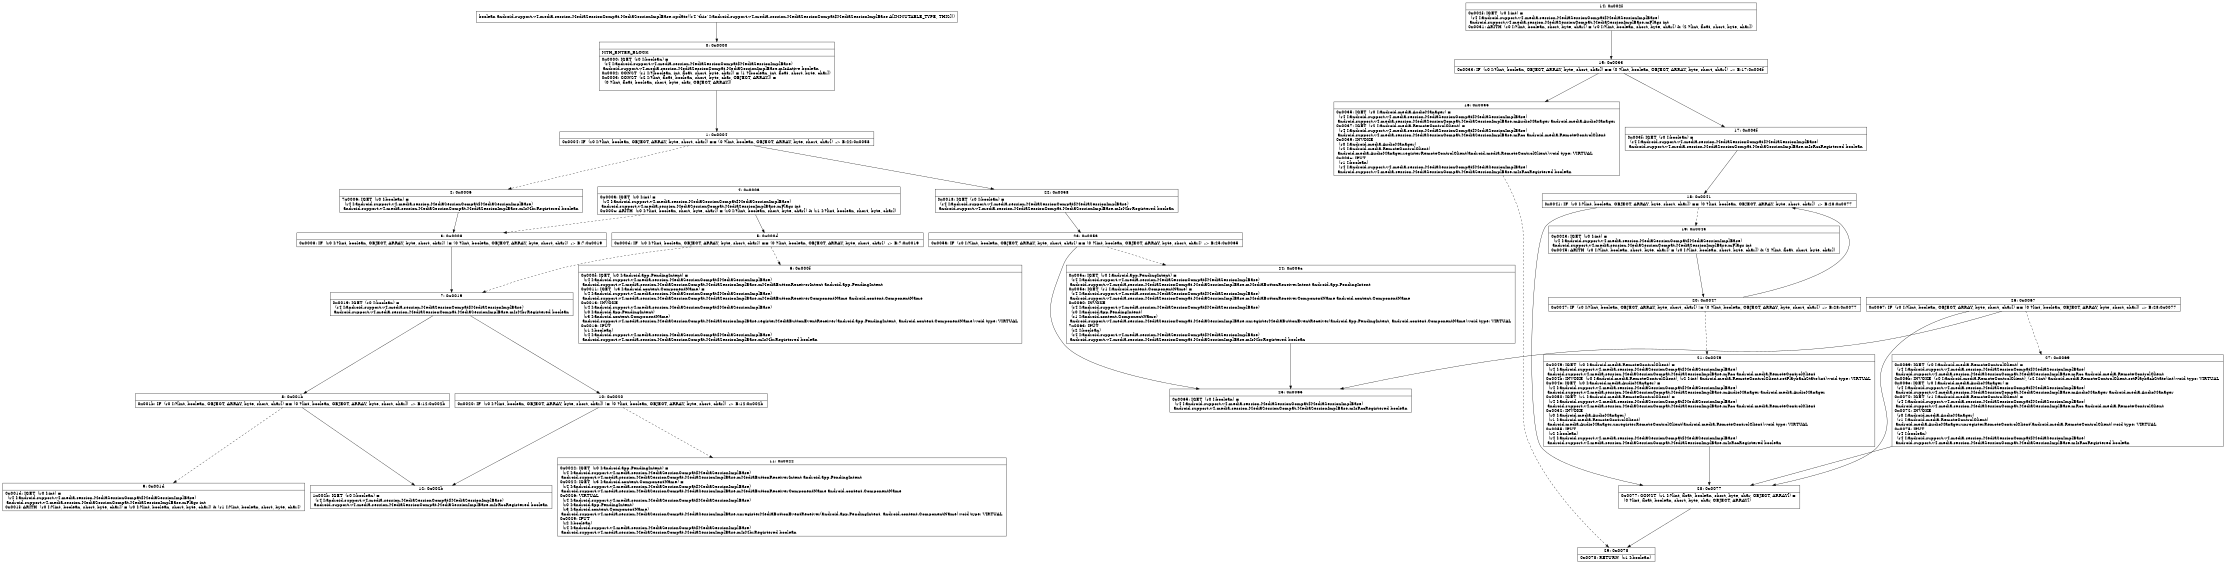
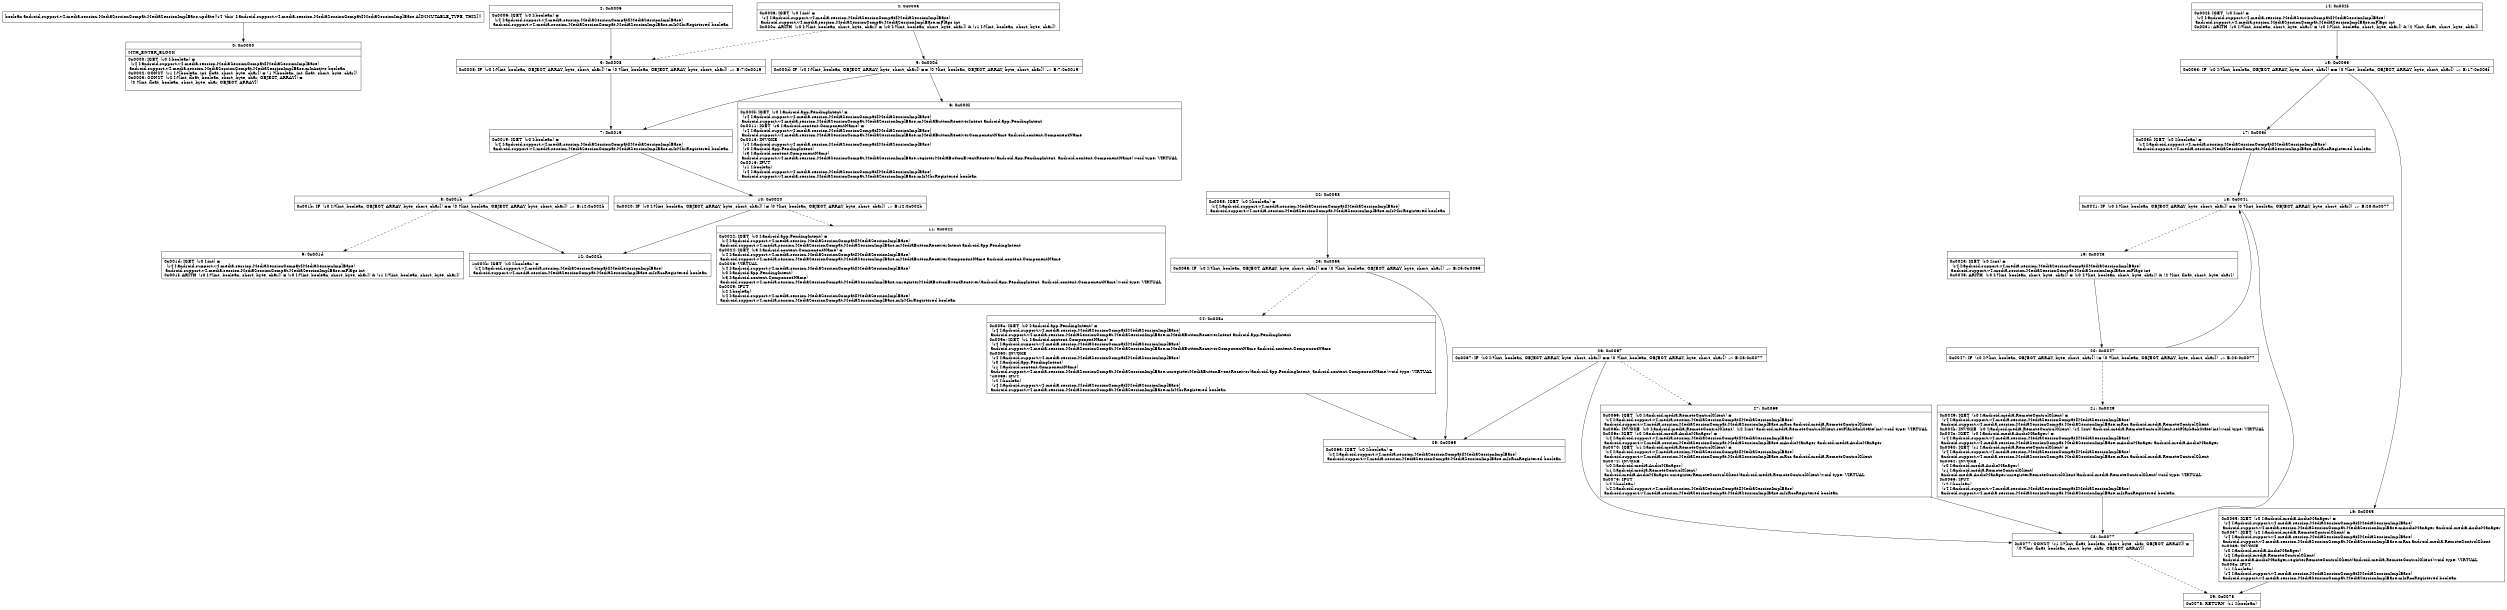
node "1: 0x0004": removed
node "2: 0x0006": text "7x0006: IGET  (r0 I:boolean) =" -> "0x0006: IGET  (r0 I:boolean) ="
node "22: 0x0058": text "0x0018: IGET  (r0 I:boolean) =" -> "0x0058: IGET  (r0 I:boolean) ="
edge "5: 0x000d" -> "6: 0x000f": style dashed -> solid
edge "5: 0x000d" -> "7: 0x0019": style dashed -> solid
edge "16: 0x0035" -> "29: 0x0078": style dashed -> solid
edge "28: 0x0077" -> "29: 0x0078": style solid -> dashed
